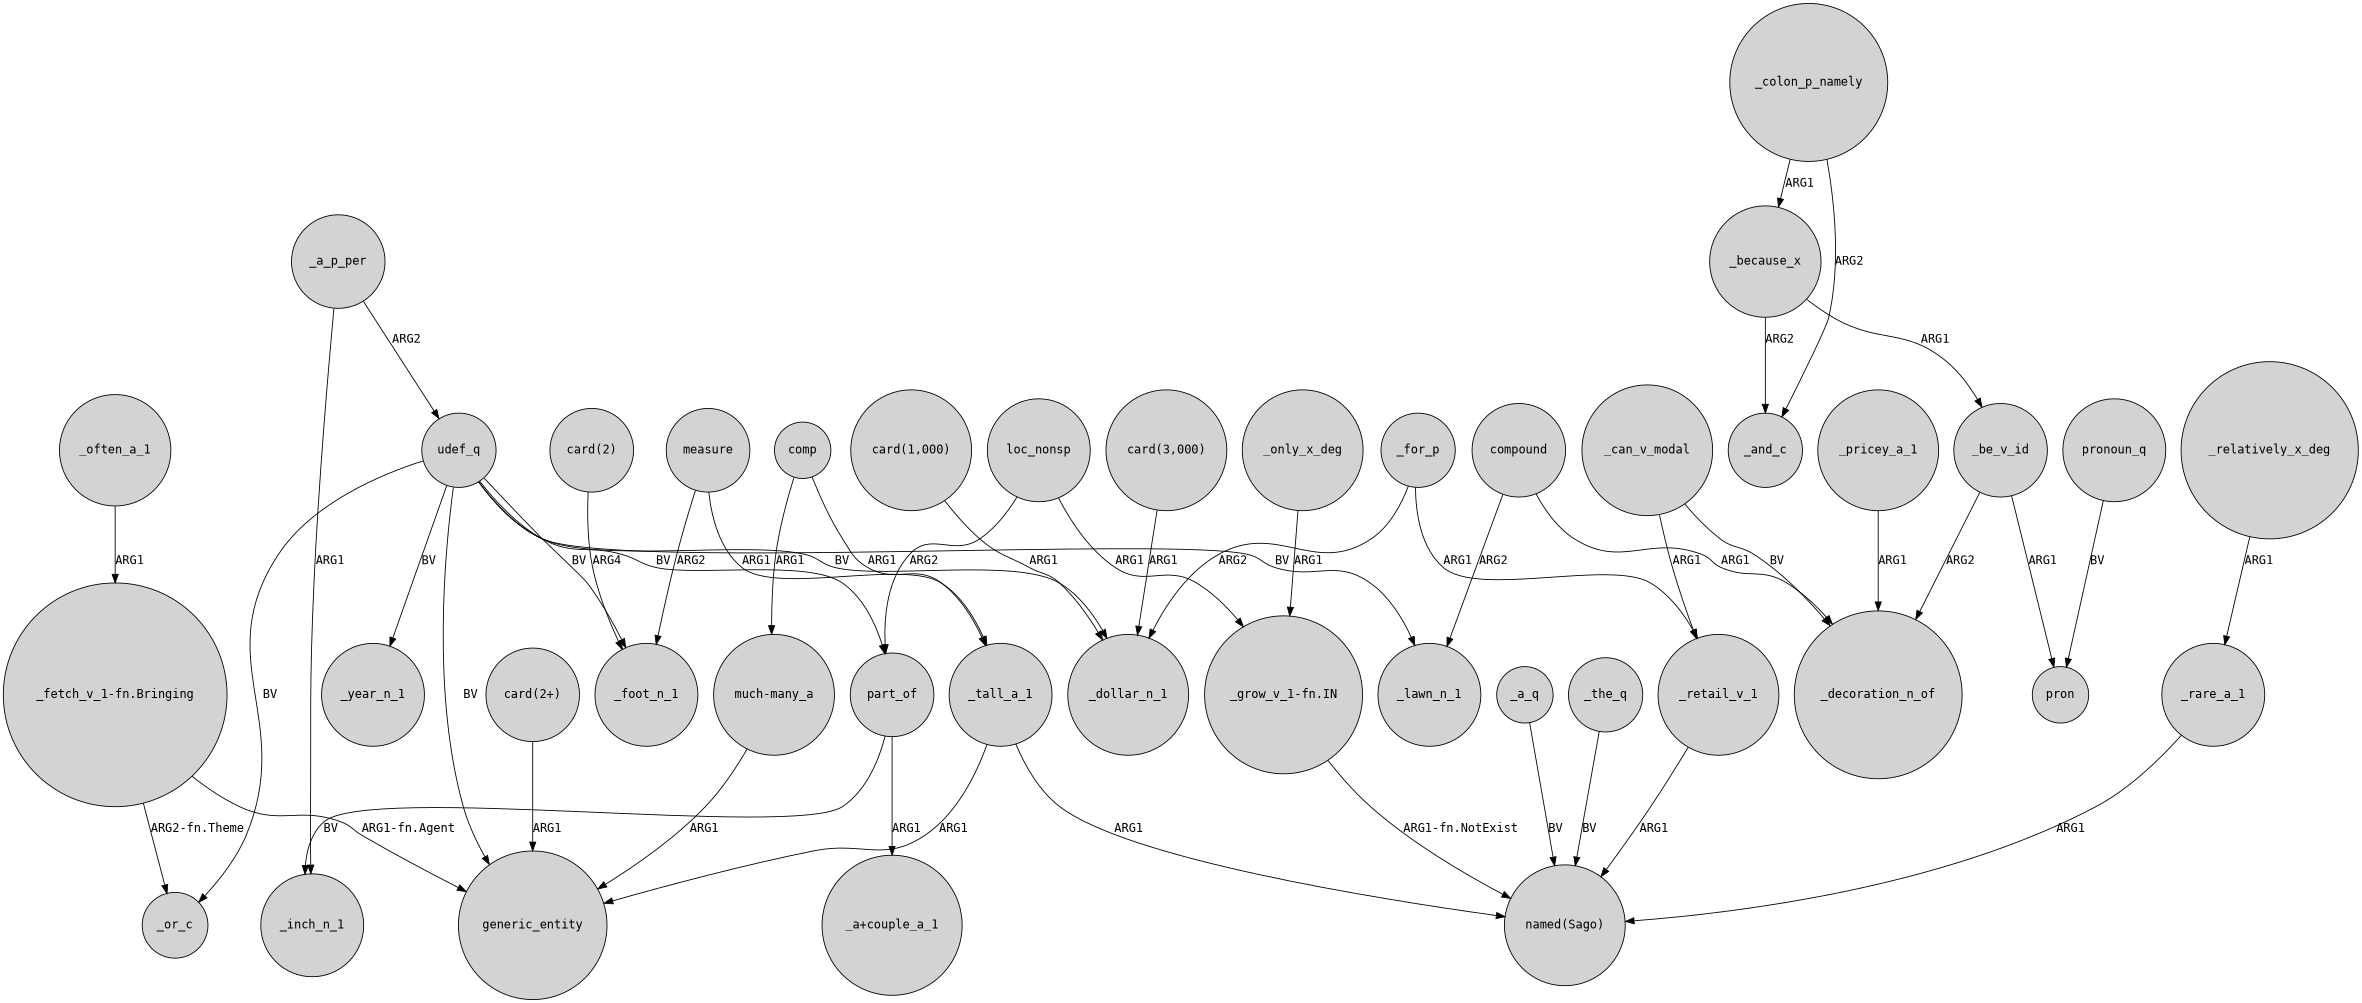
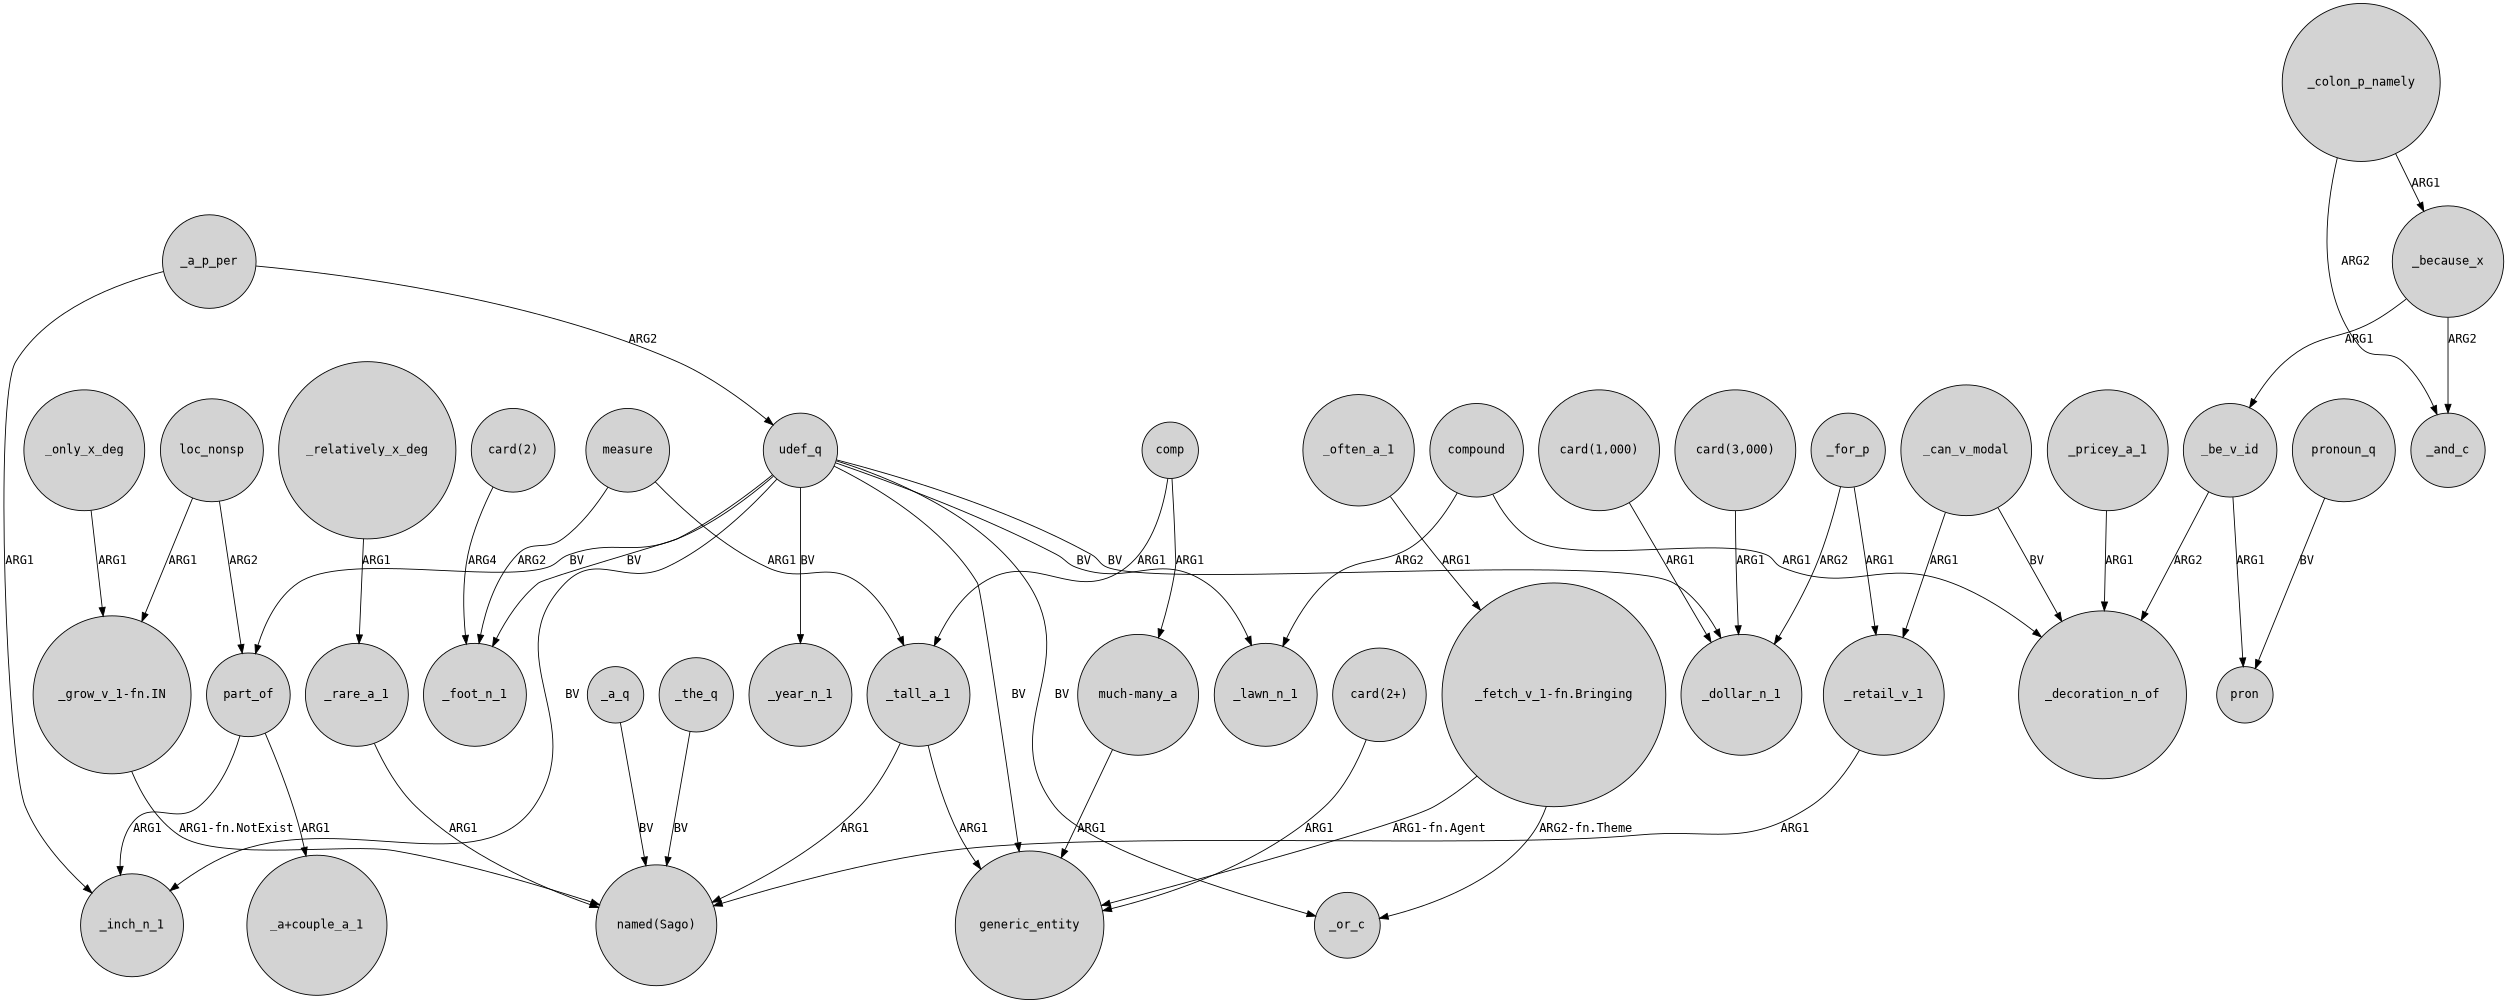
edge "udef_q" -> "_inch_n_1": added, label "BV"
edge "part_of" -> "_inch_n_1": label "BV" -> "ARG1"
